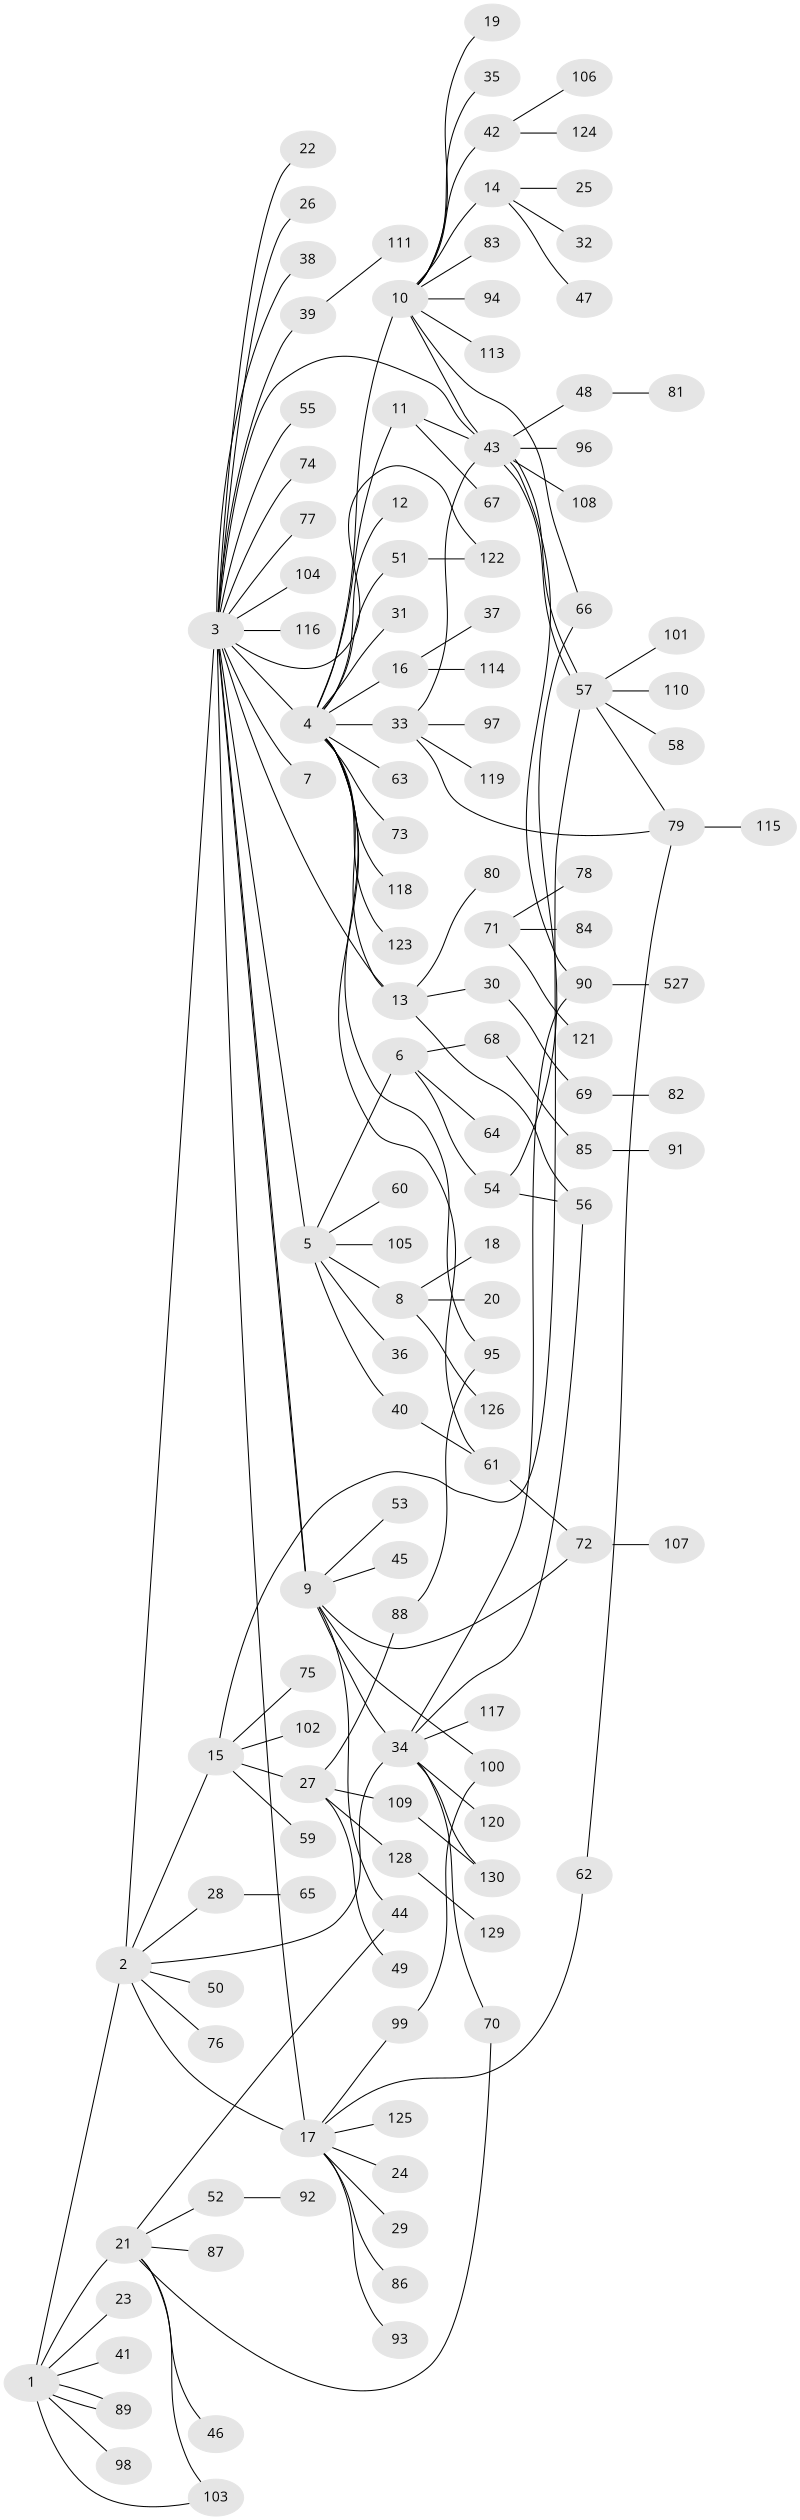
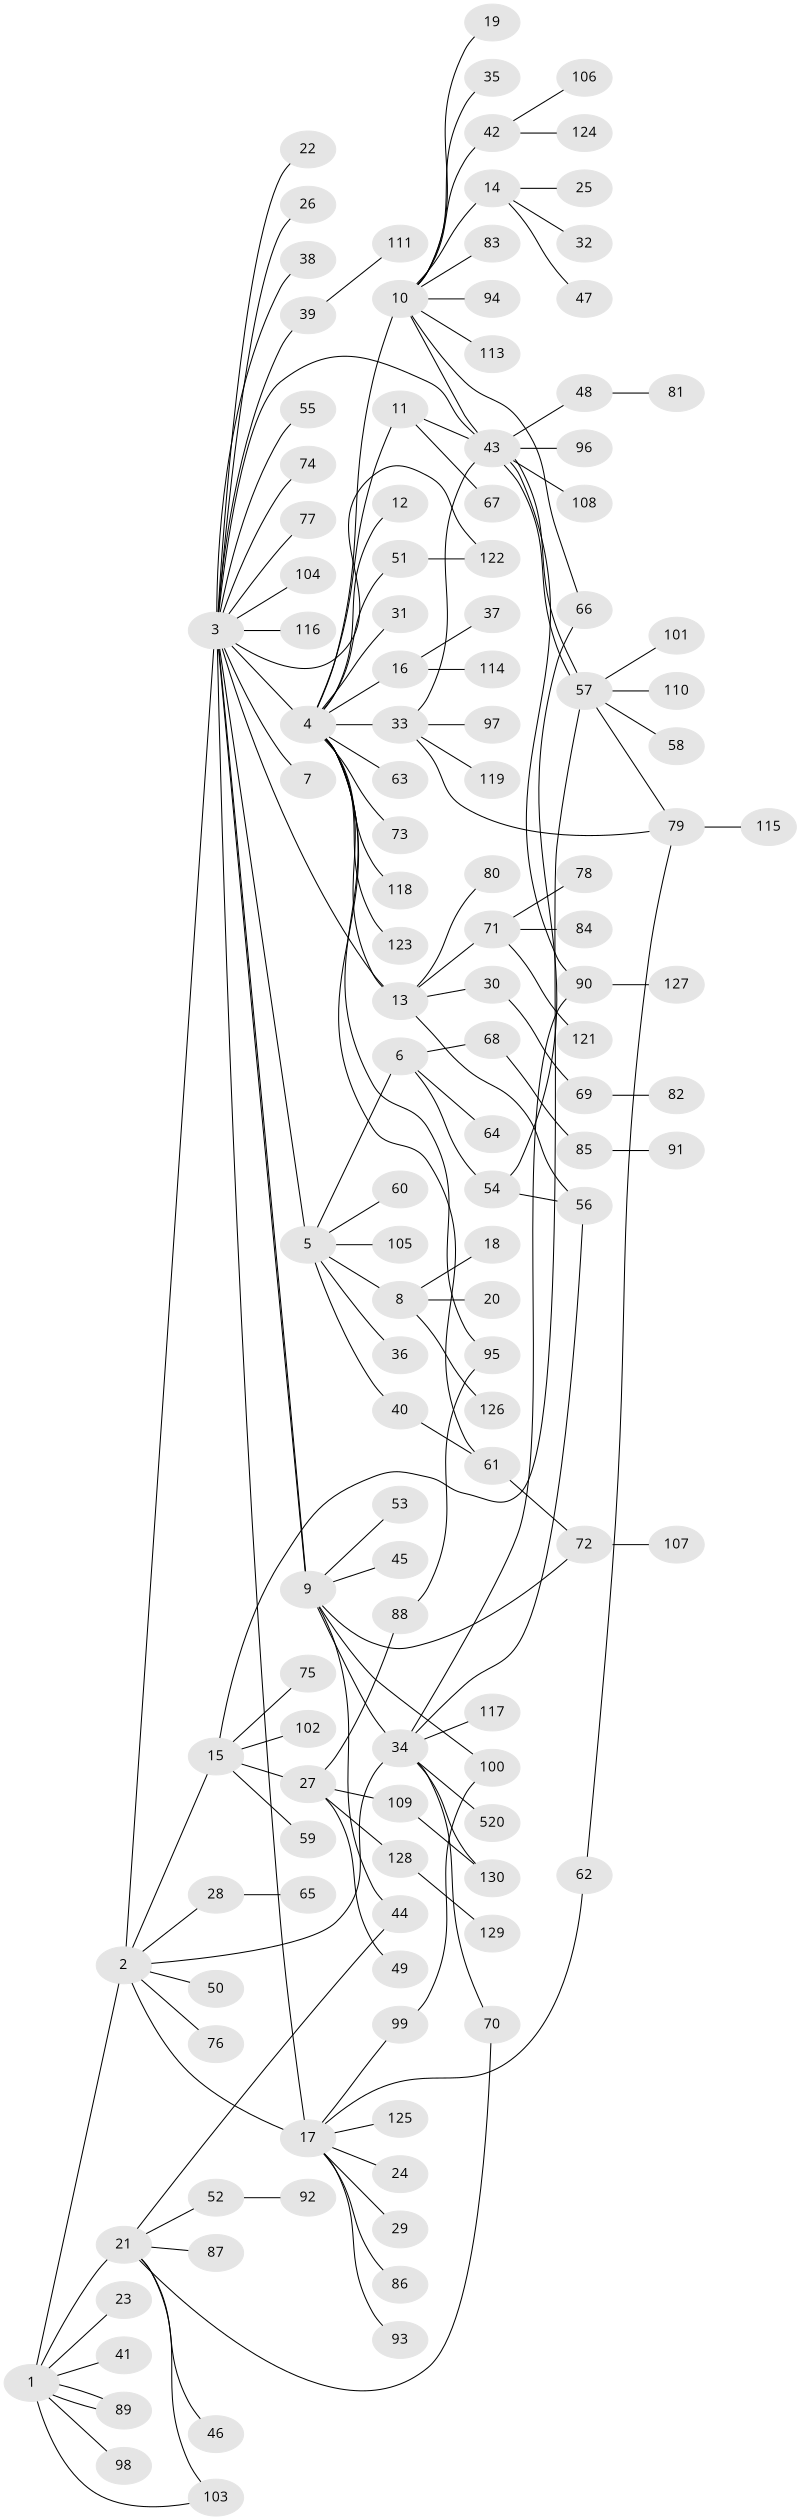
edge "71" -- "13": added
node "527": label "527" -> "127"
node "120": label "120" -> "520"
